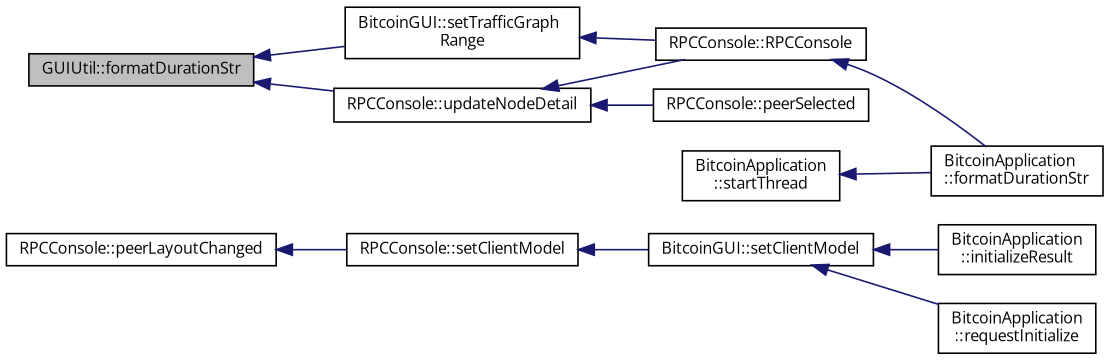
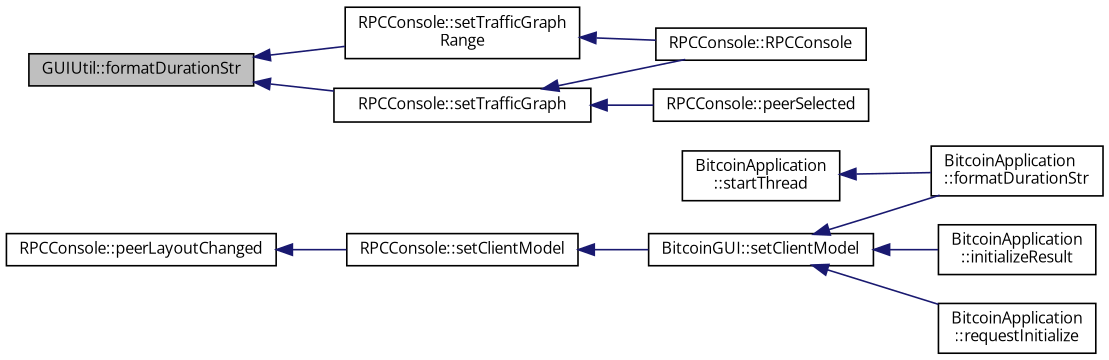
node "BitcoinGUI::setTrafficGraph Range": label "BitcoinGUI::setTrafficGraph Range" -> "RPCConsole::setTrafficGraph Range"
edge "BitcoinApplication ::formatDurationStr" -> "RPCConsole::RPCConsole": now "BitcoinApplication ::formatDurationStr" -> "BitcoinGUI::setClientModel"
node "RPCConsole::updateNodeDetail": label "RPCConsole::updateNodeDetail" -> "RPCConsole::setTrafficGraph"
